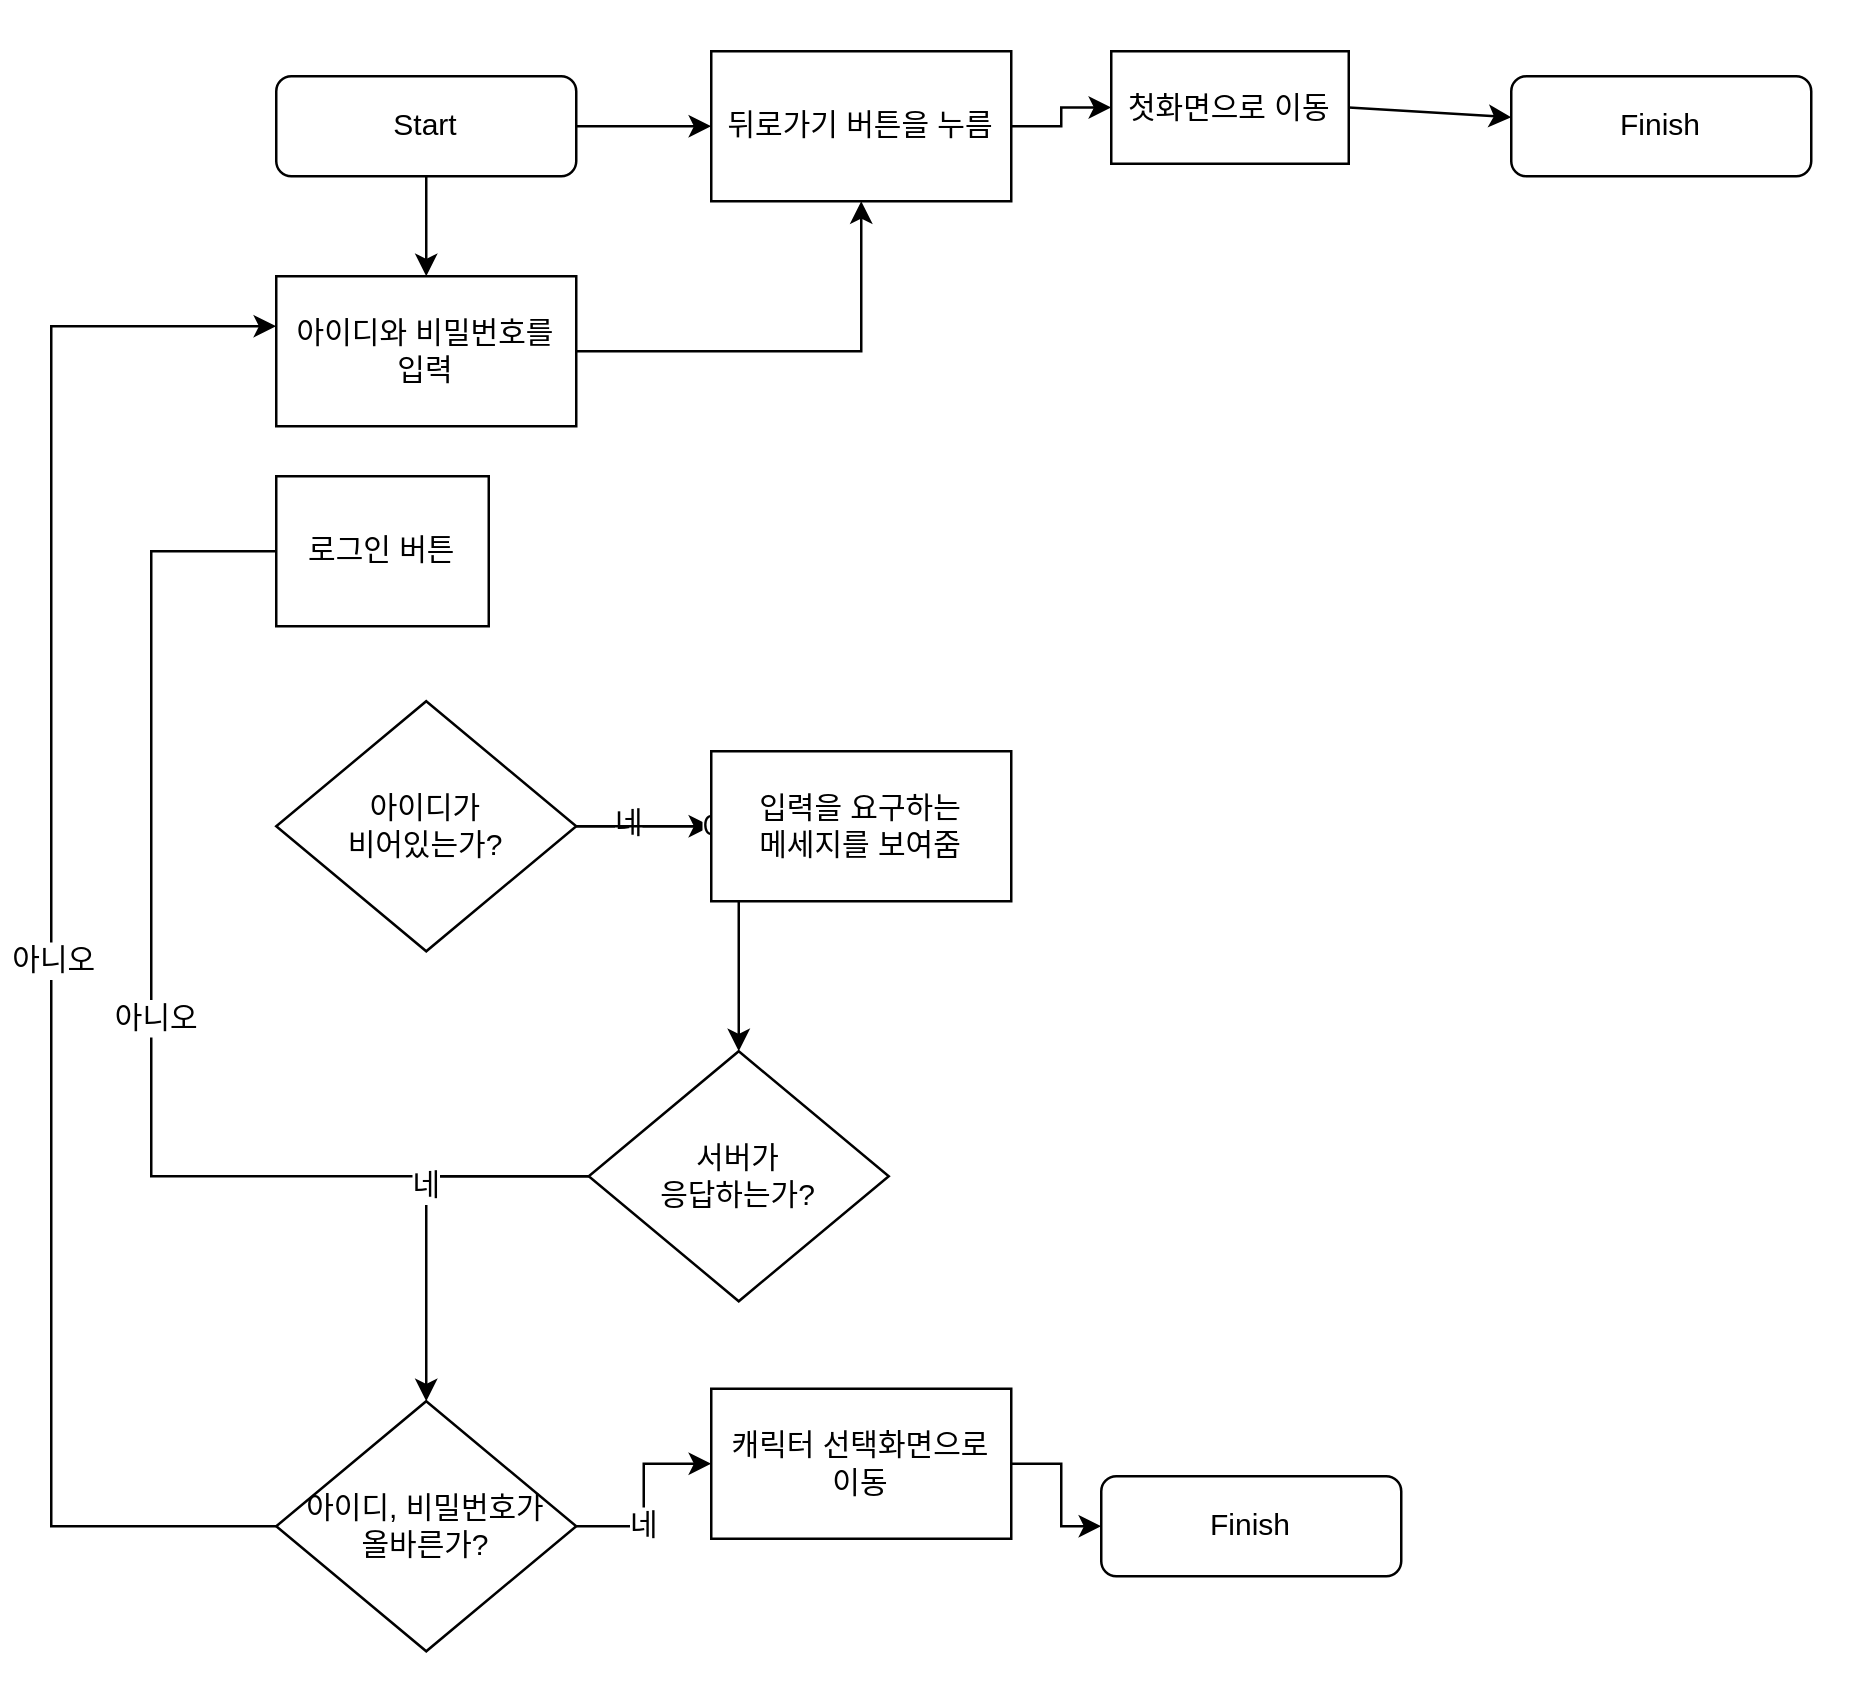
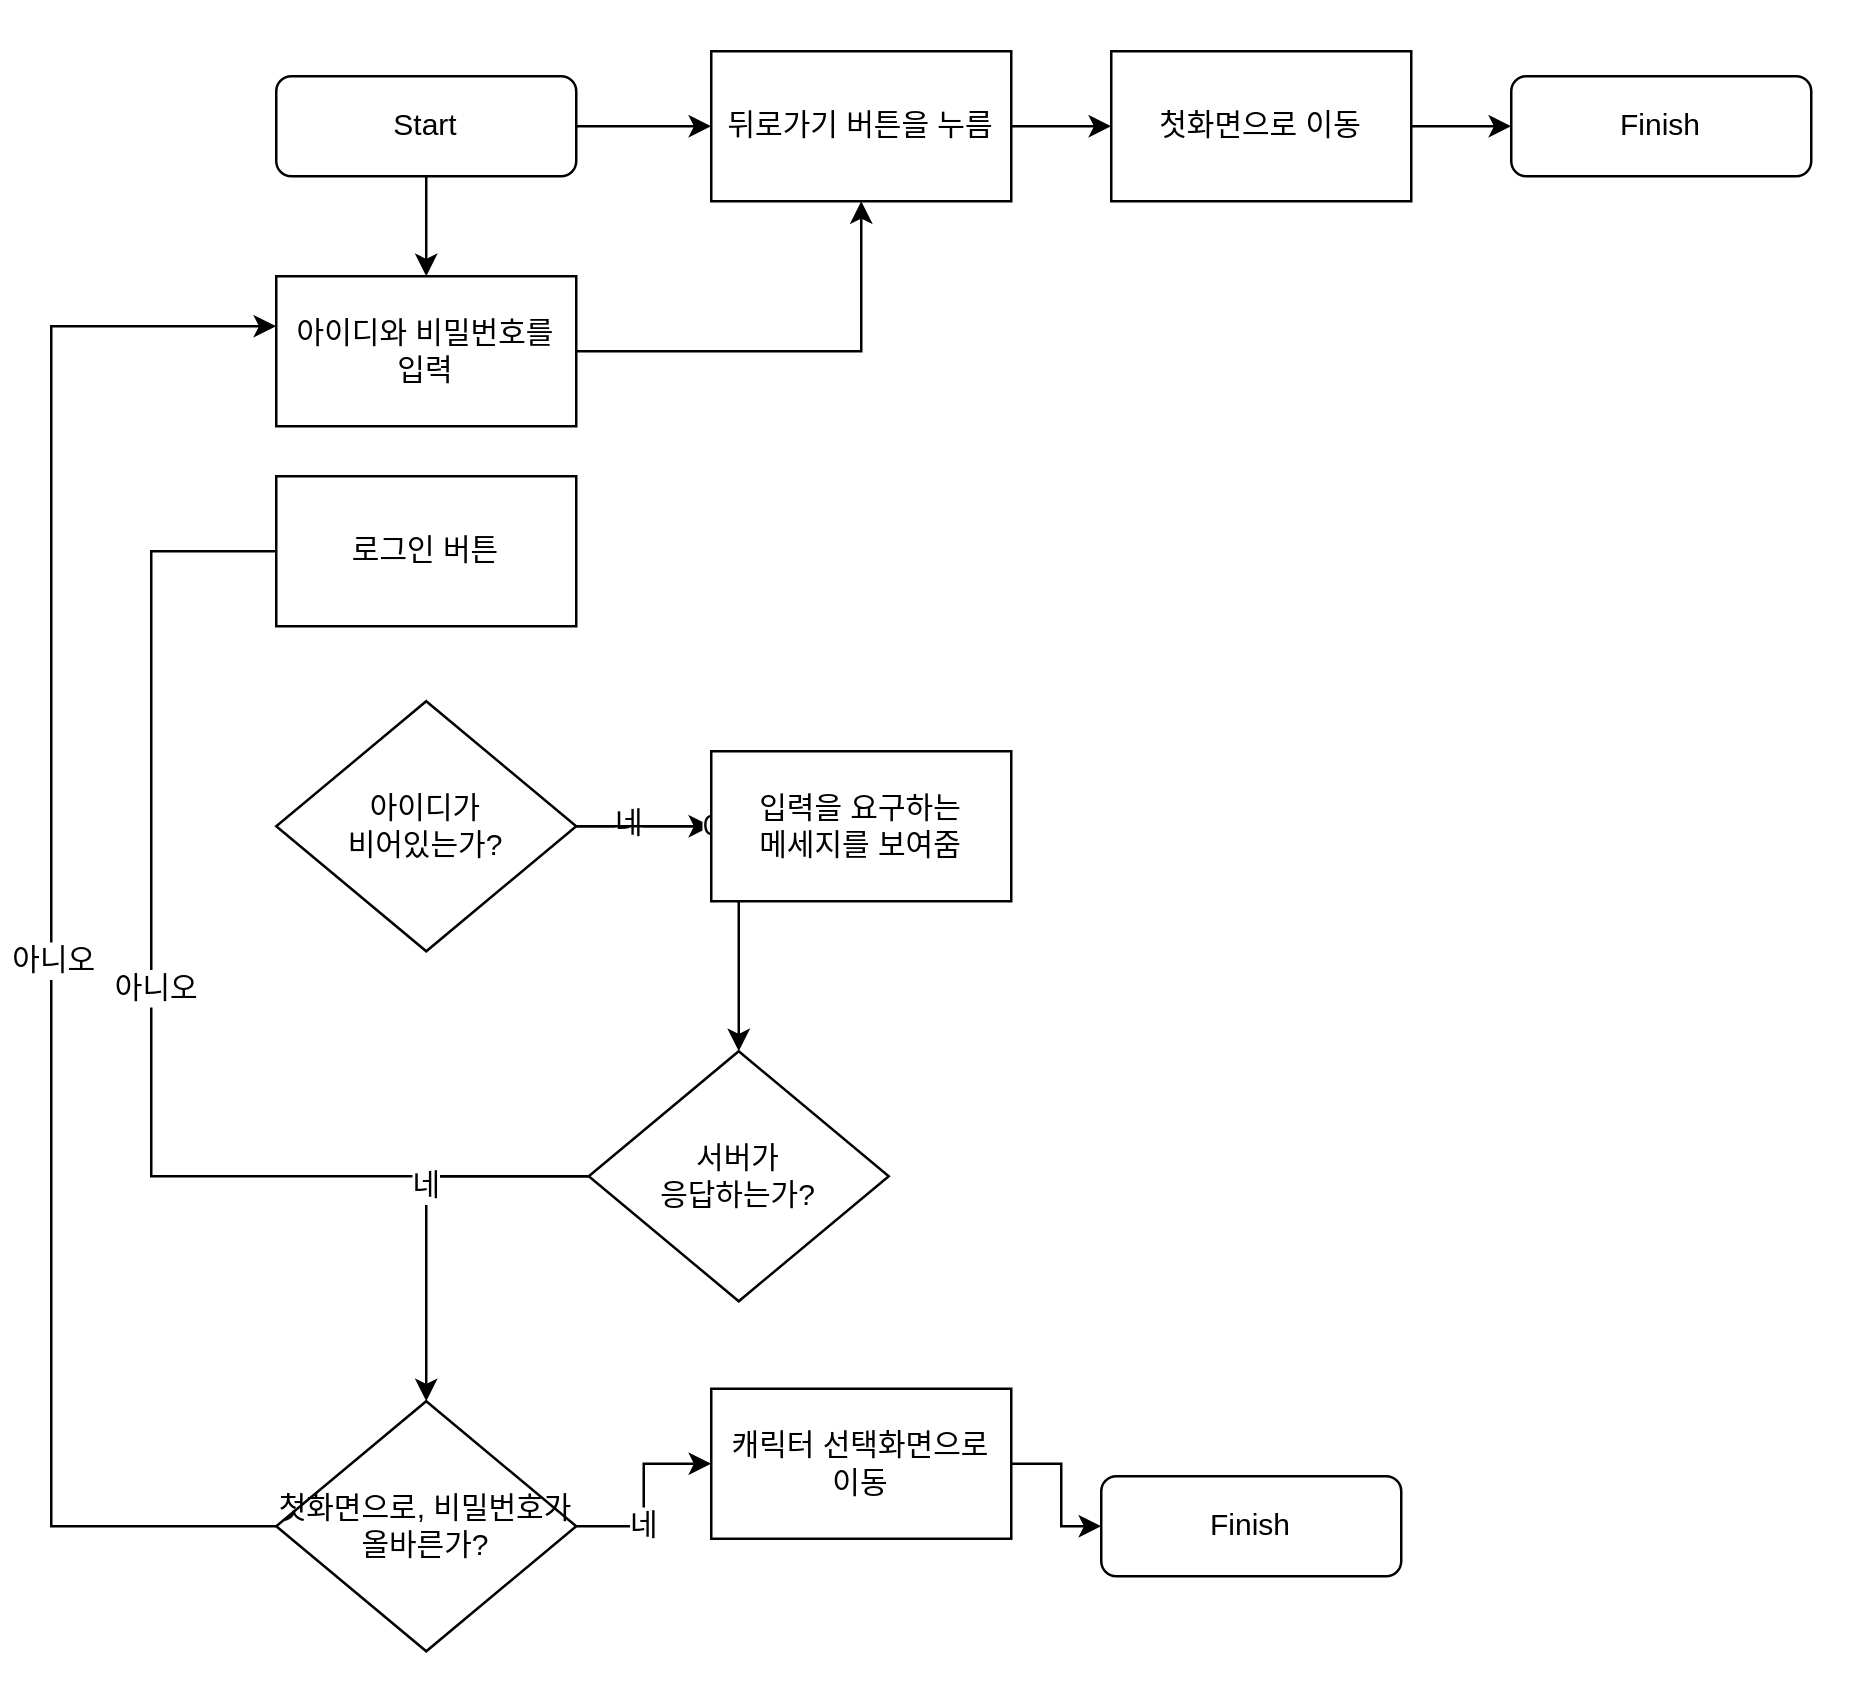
node "첫화면으로 이동": size 238x113 -> 300x150
node "로그인 버튼": size 213x150 -> 300x150
node "아이디, 비밀번호가 올바른가?": label "아이디, 비밀번호가 올바른가?" -> "첫화면으로, 비밀번호가 올바른가?"
